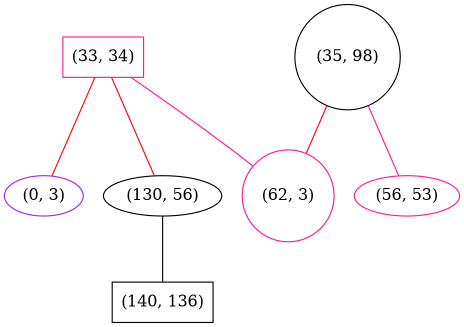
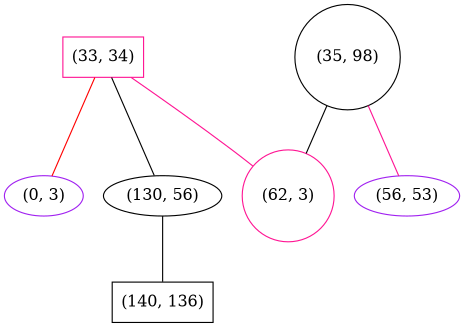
edge "(33, 34)" -- "(130, 56)": color red -> black
edge "(35, 98)" -- "(62, 3)": color red -> black
node "(56, 53)": color deeppink -> purple
